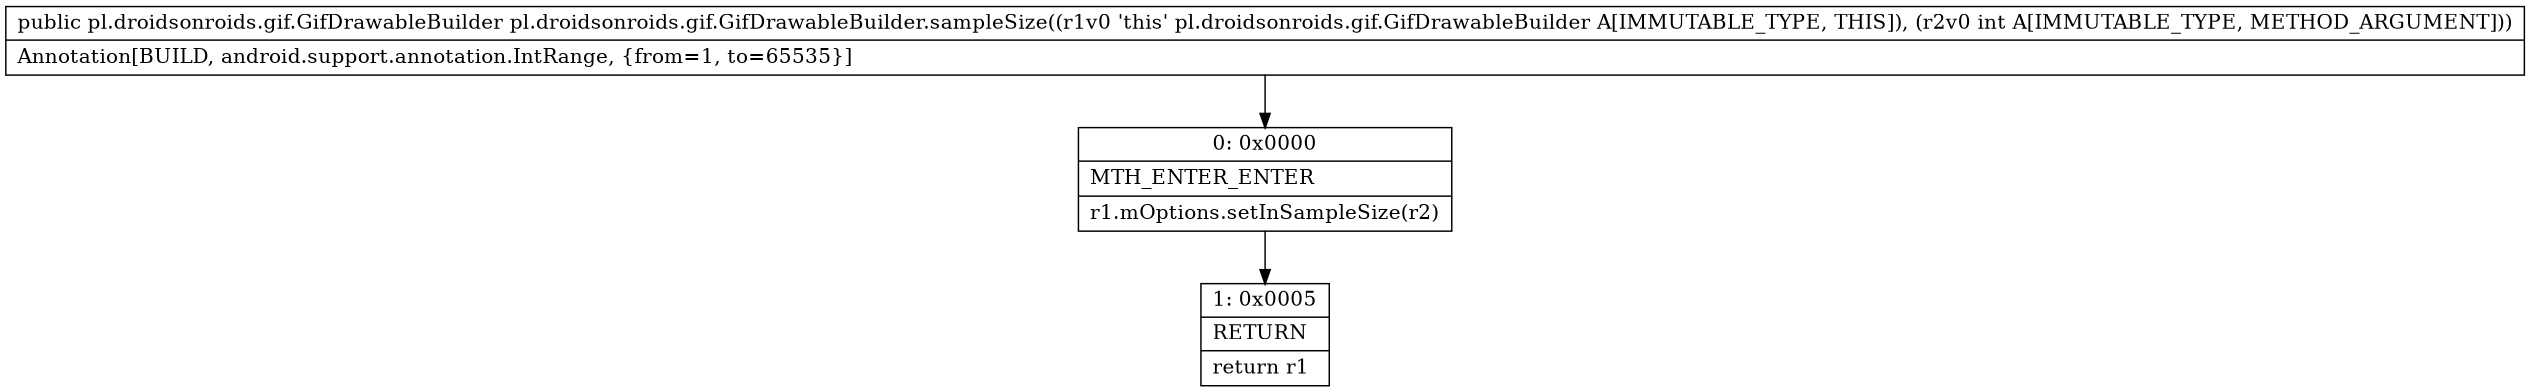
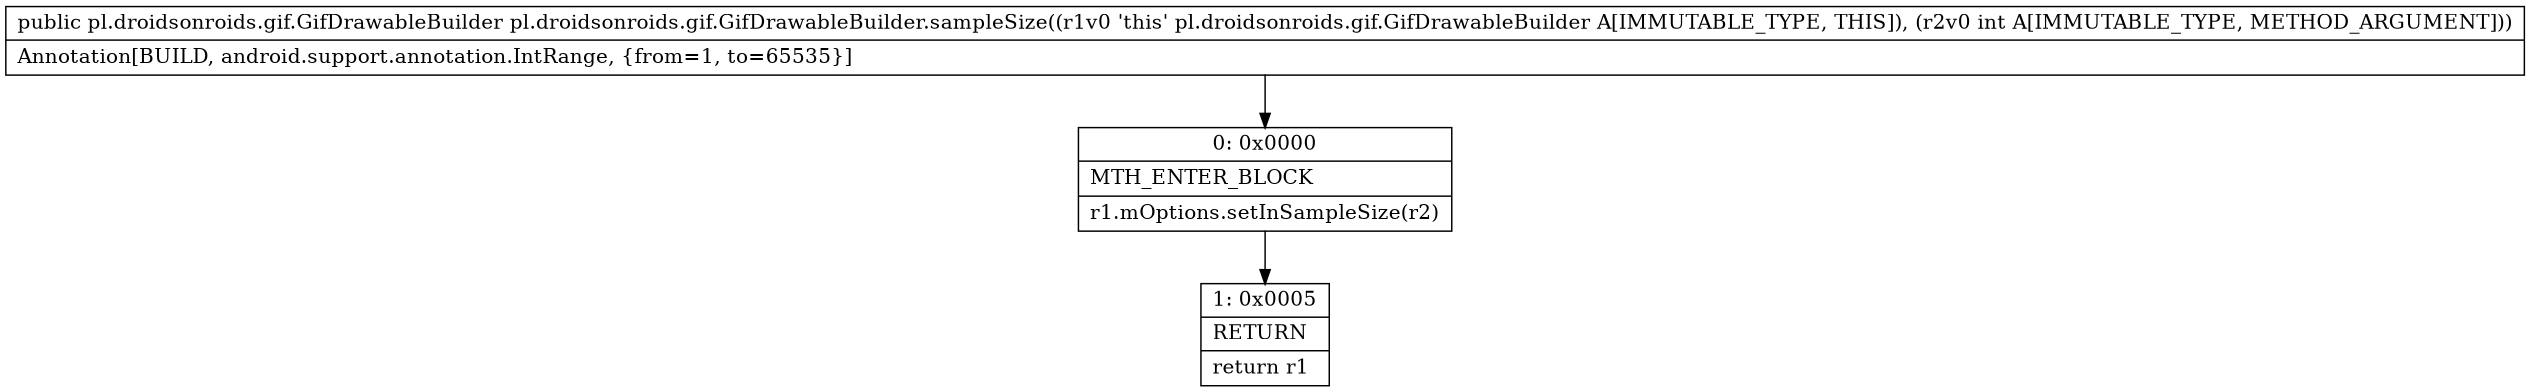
node "0: 0x0000": text "MTH_ENTER_ENTER" -> "MTH_ENTER_BLOCK"
